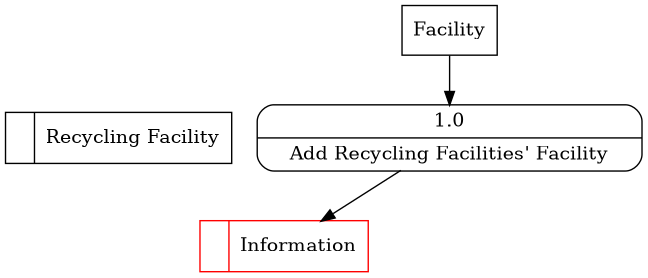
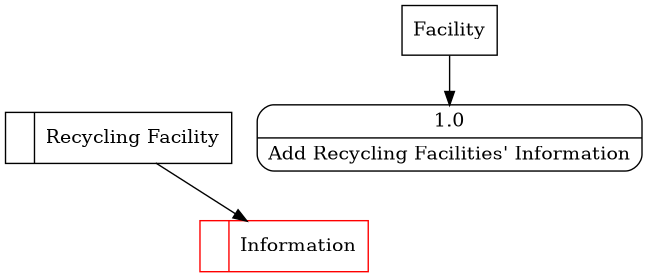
node "1.0": text "Add Recycling Facilities' Facility" -> "Add Recycling Facilities' Information"
edge "1.0" -> "Information": now "Recycling Facility" -> "Information"
